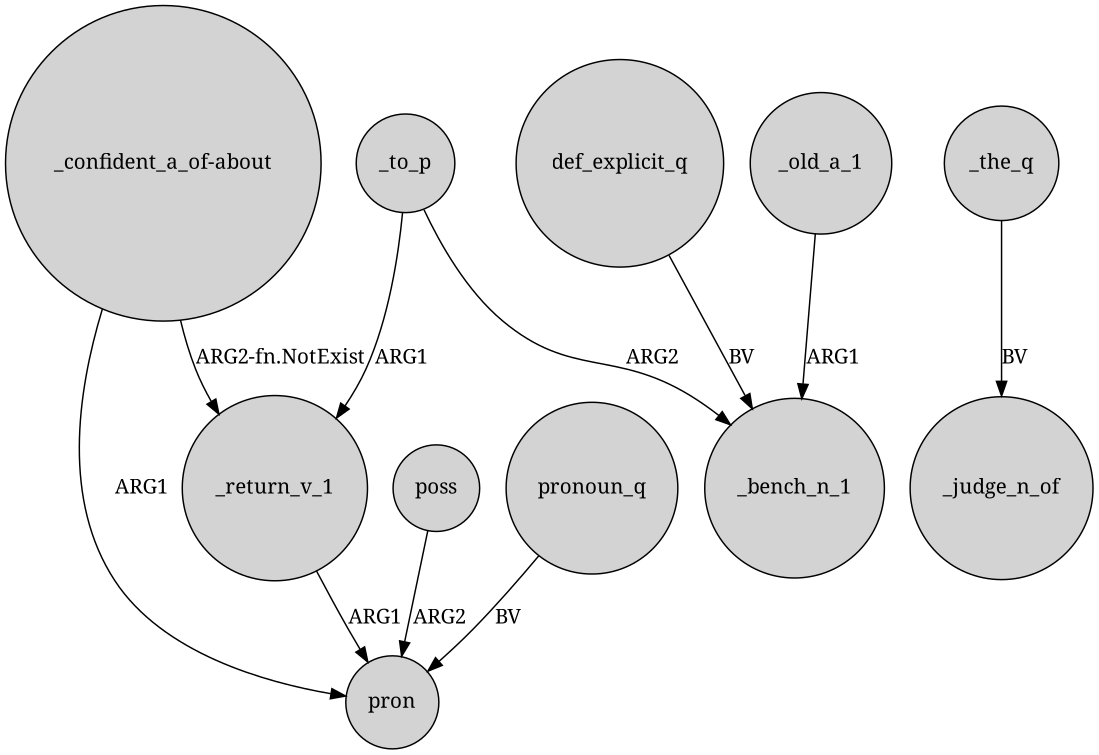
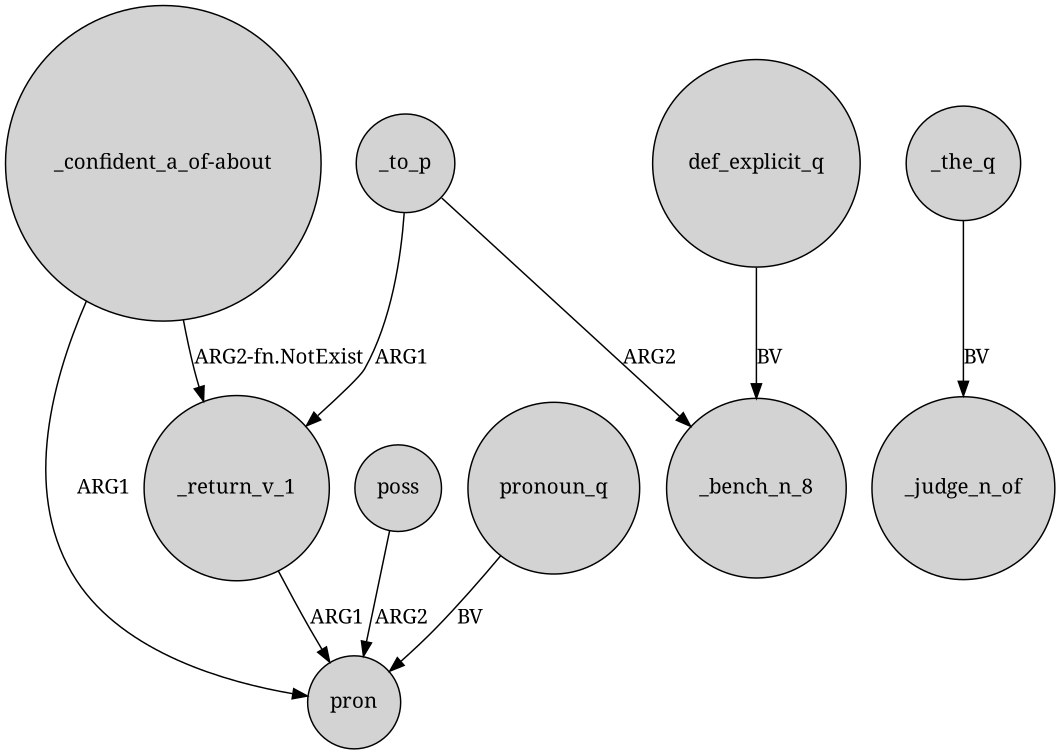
node "_old_a_1": removed
node "_bench_n_1": label "_bench_n_1" -> "_bench_n_8"
